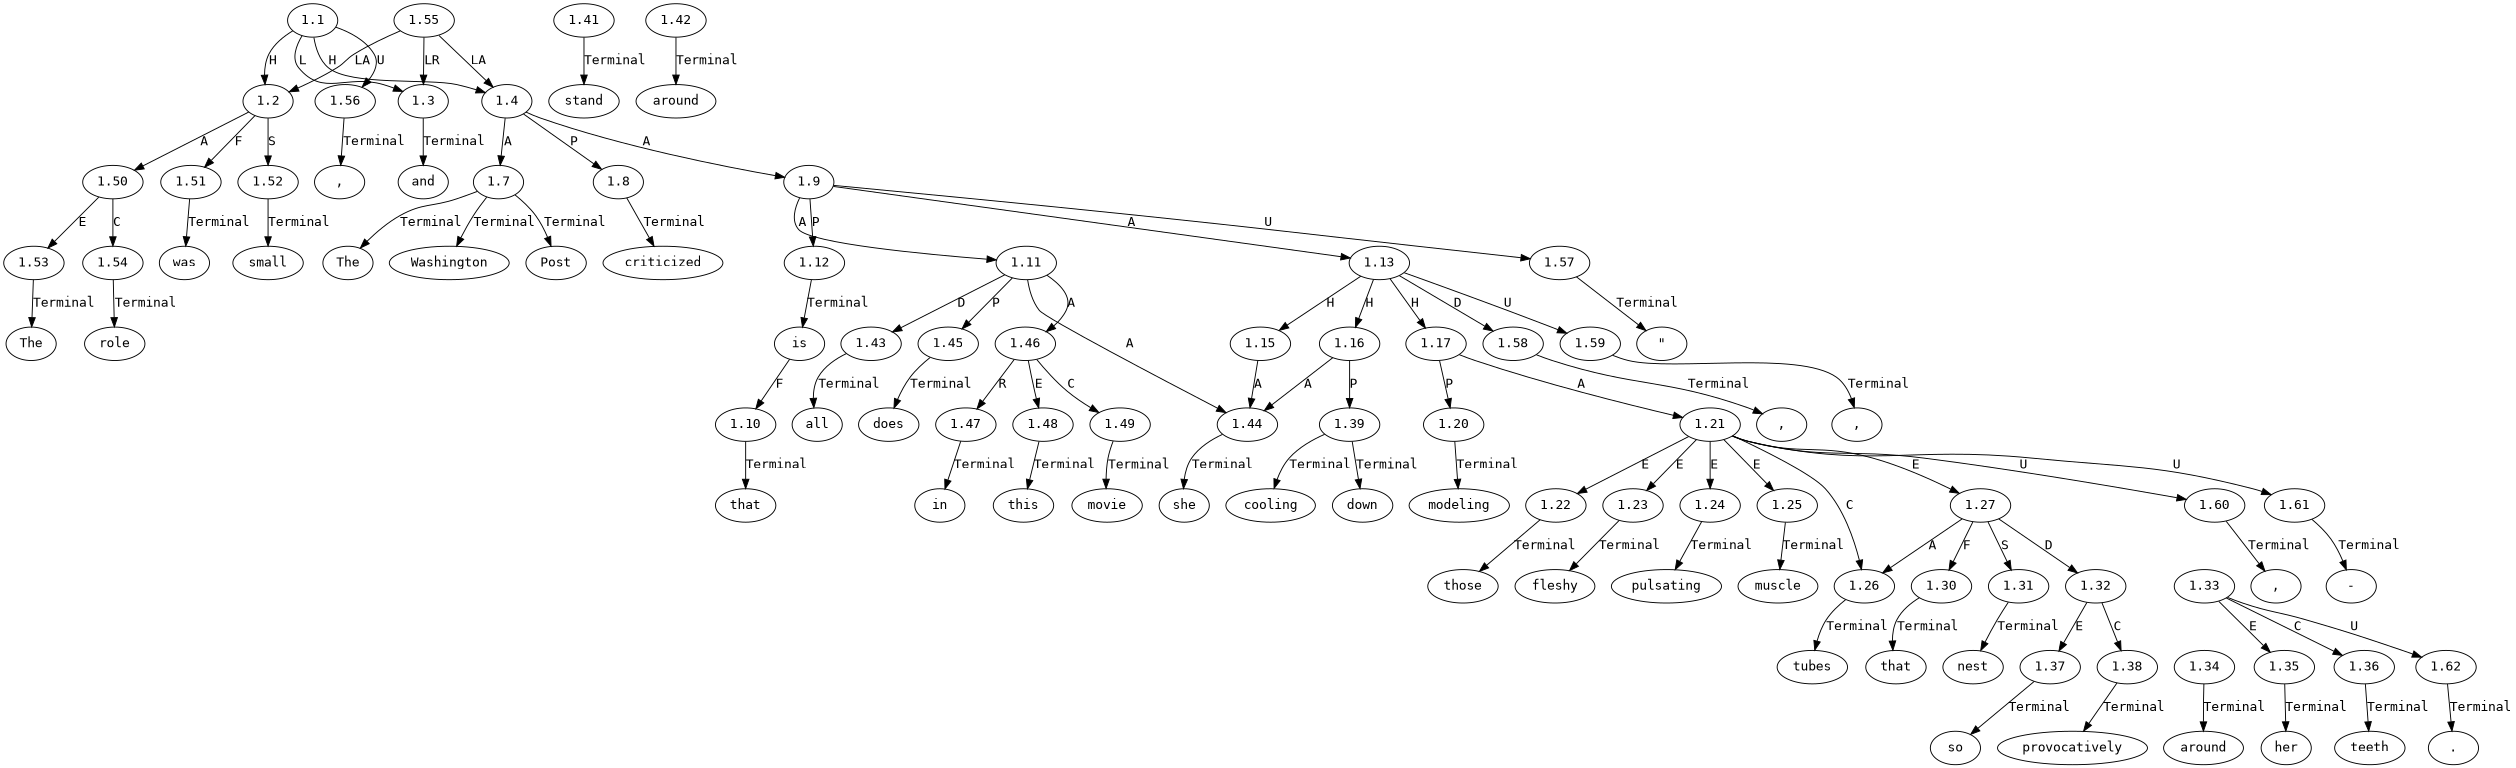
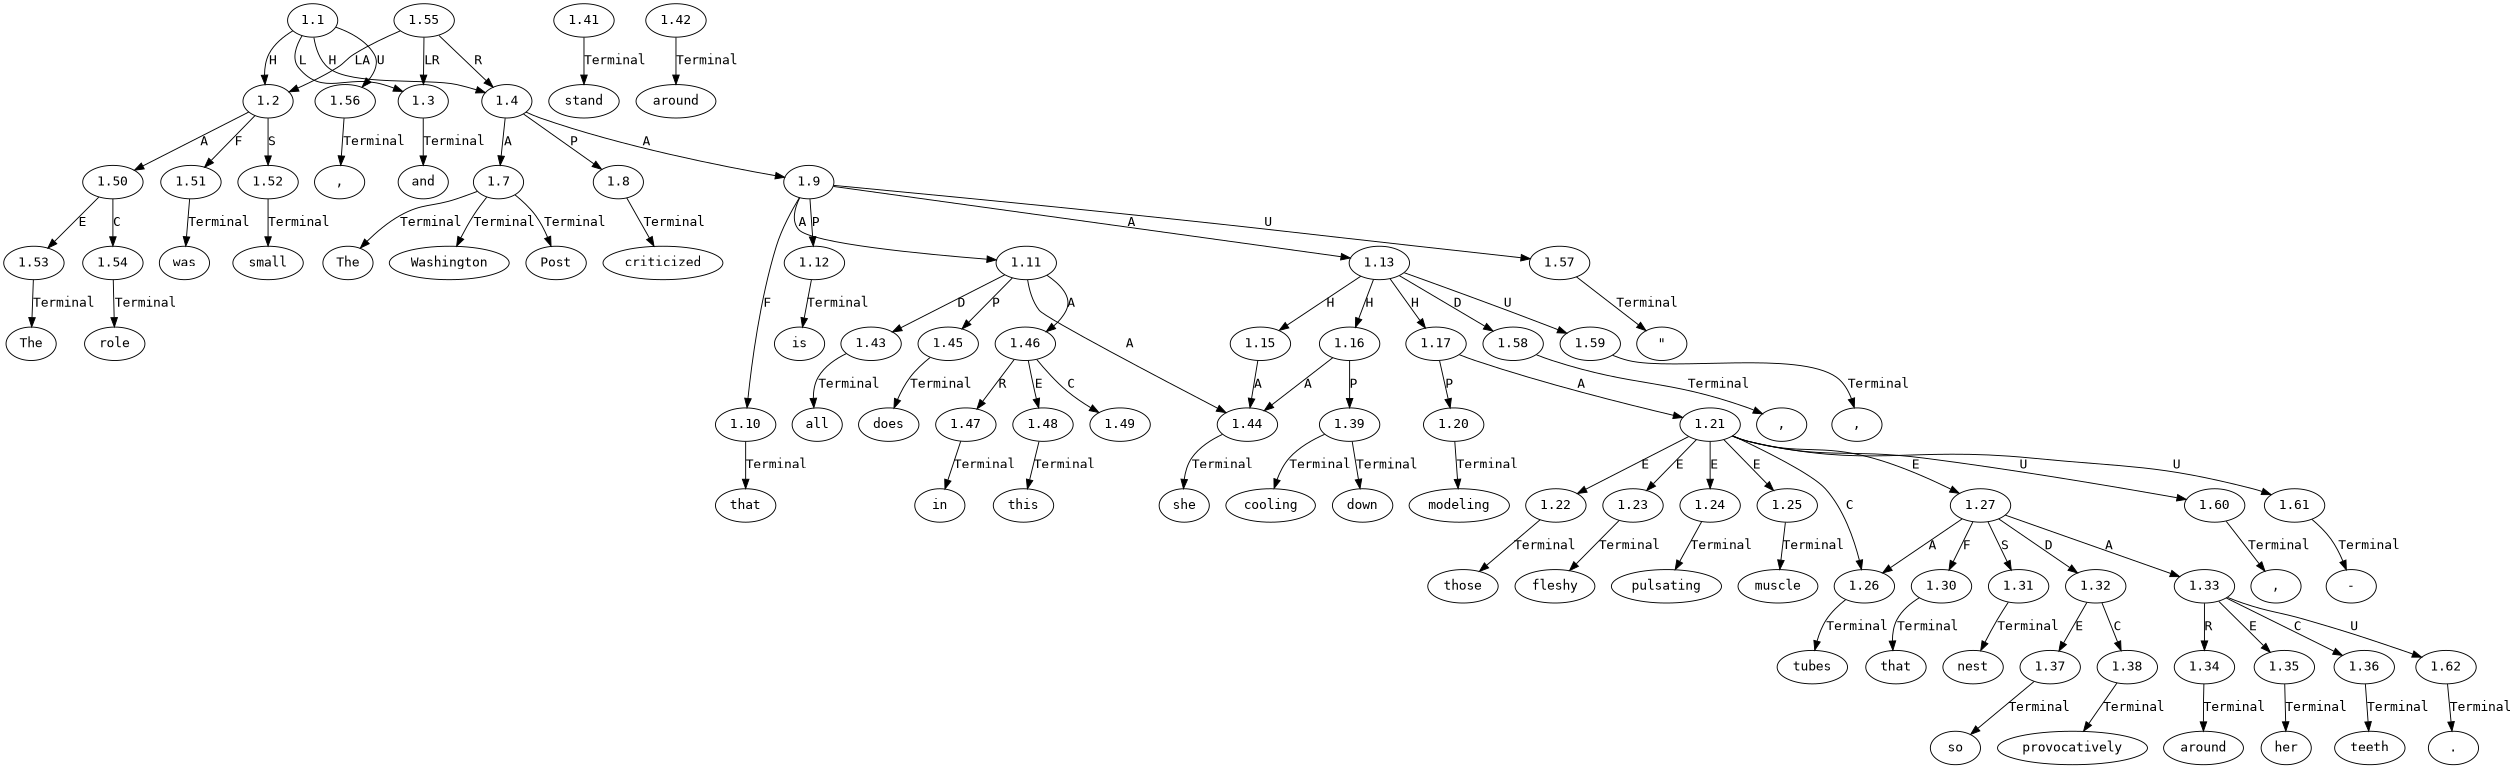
edge "1.55" -> "1.4": label "LA" -> "R"
edge "is" -> "1.10": now "1.9" -> "1.10"
node "movie": removed
edge "1.27" -> "1.33": added, label "A"
edge "1.33" -> "1.34": added, label "R"
